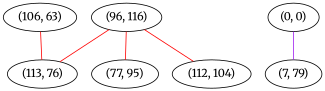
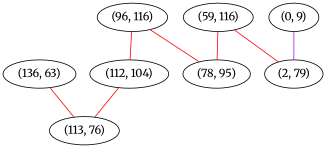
node "(106, 63)": label "(106, 63)" -> "(136, 63)"
node "(59, 116)": added
node "(0, 0)": label "(0, 0)" -> "(0, 9)"
edge "(96, 116)" -- "(113, 76)": now "(112, 104)" -- "(113, 76)"
node "(77, 95)": label "(77, 95)" -> "(78, 95)"
node "(7, 79)": label "(7, 79)" -> "(2, 79)"
